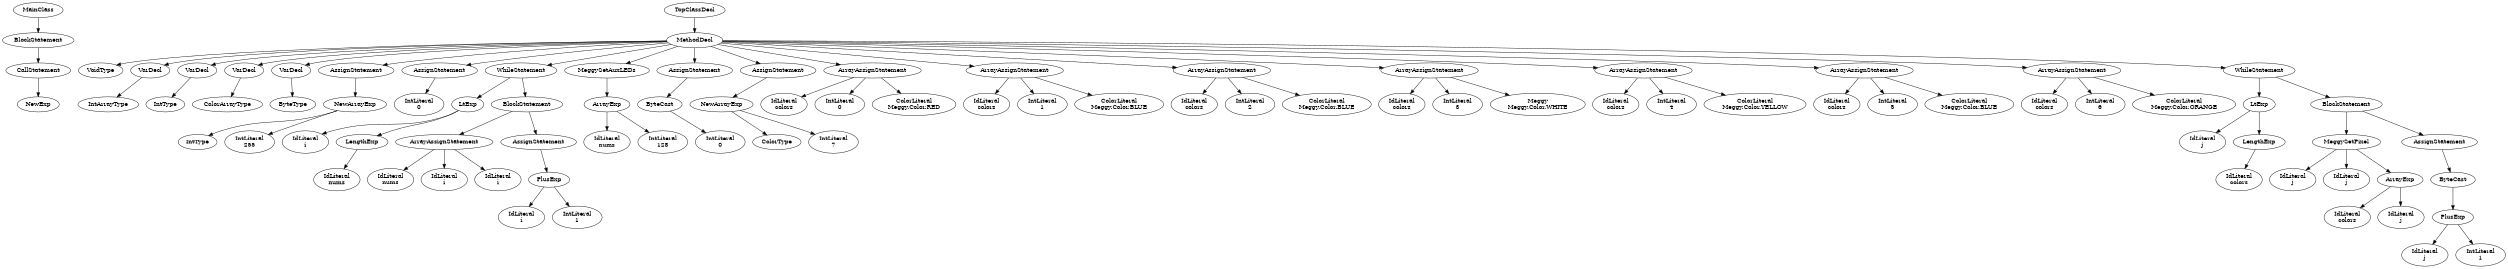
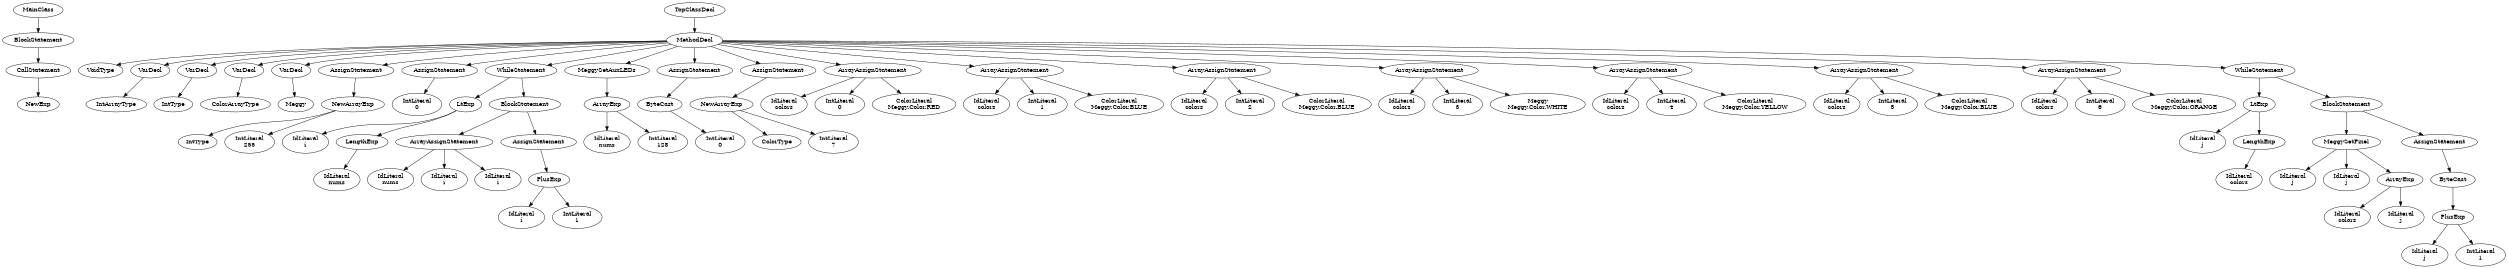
node "ByteType": label "ByteType" -> "Meggy"
